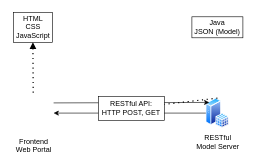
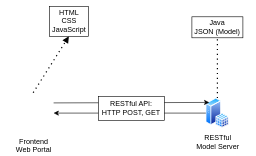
node "HTML CSS JavaScript": moved (33, 27) -> (69, 21)
edge "RESTful API: HTTP POST, GET" -- "RESTful Model Server": now "Java JSON (Model)" -- "RESTful Model Server"
